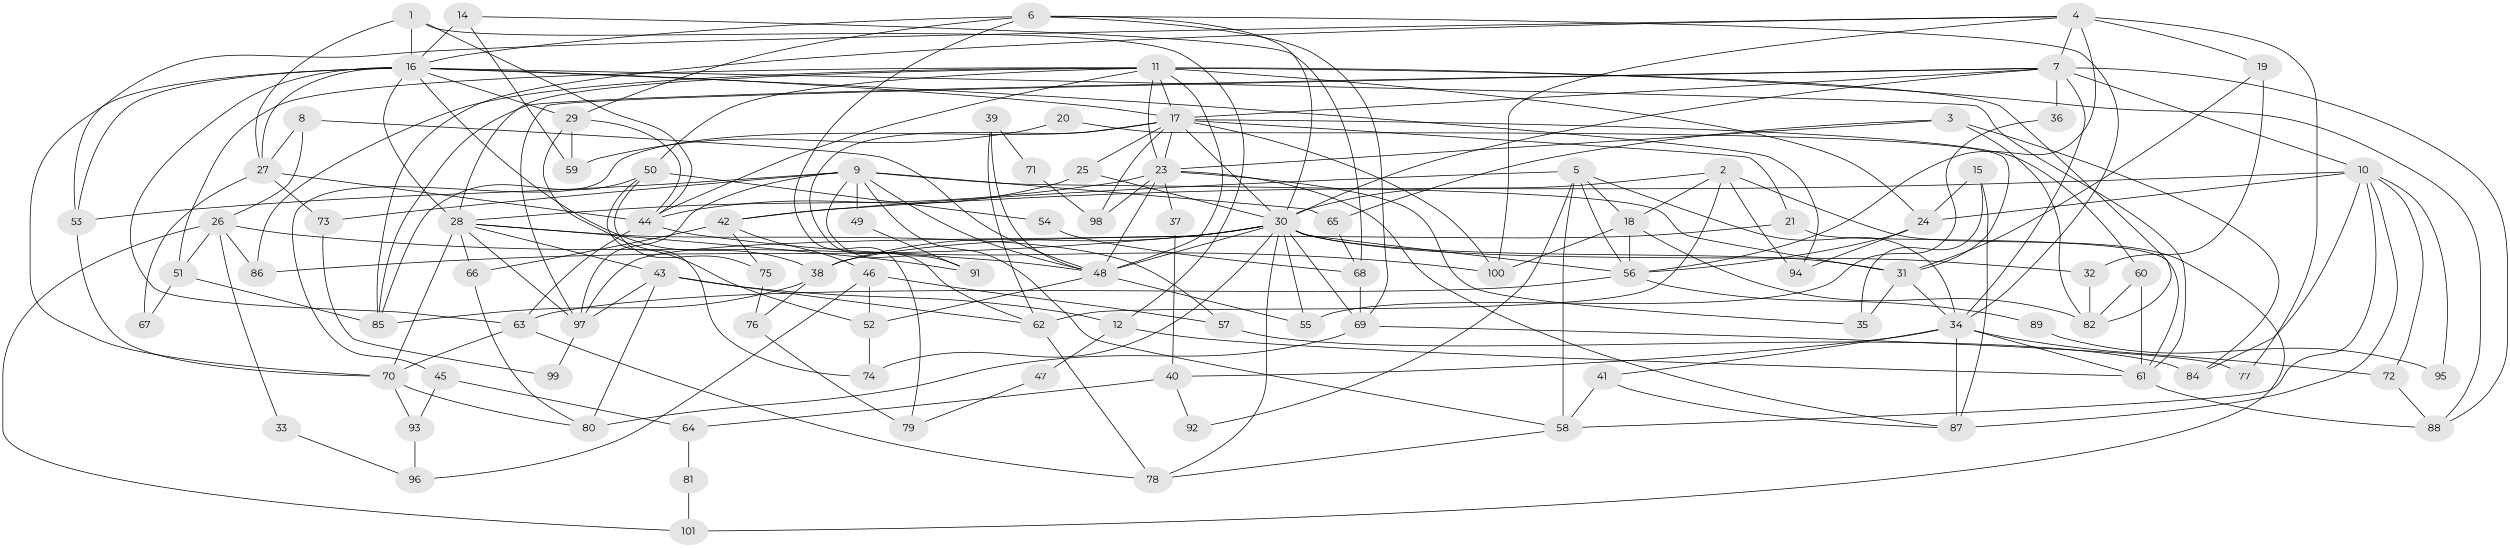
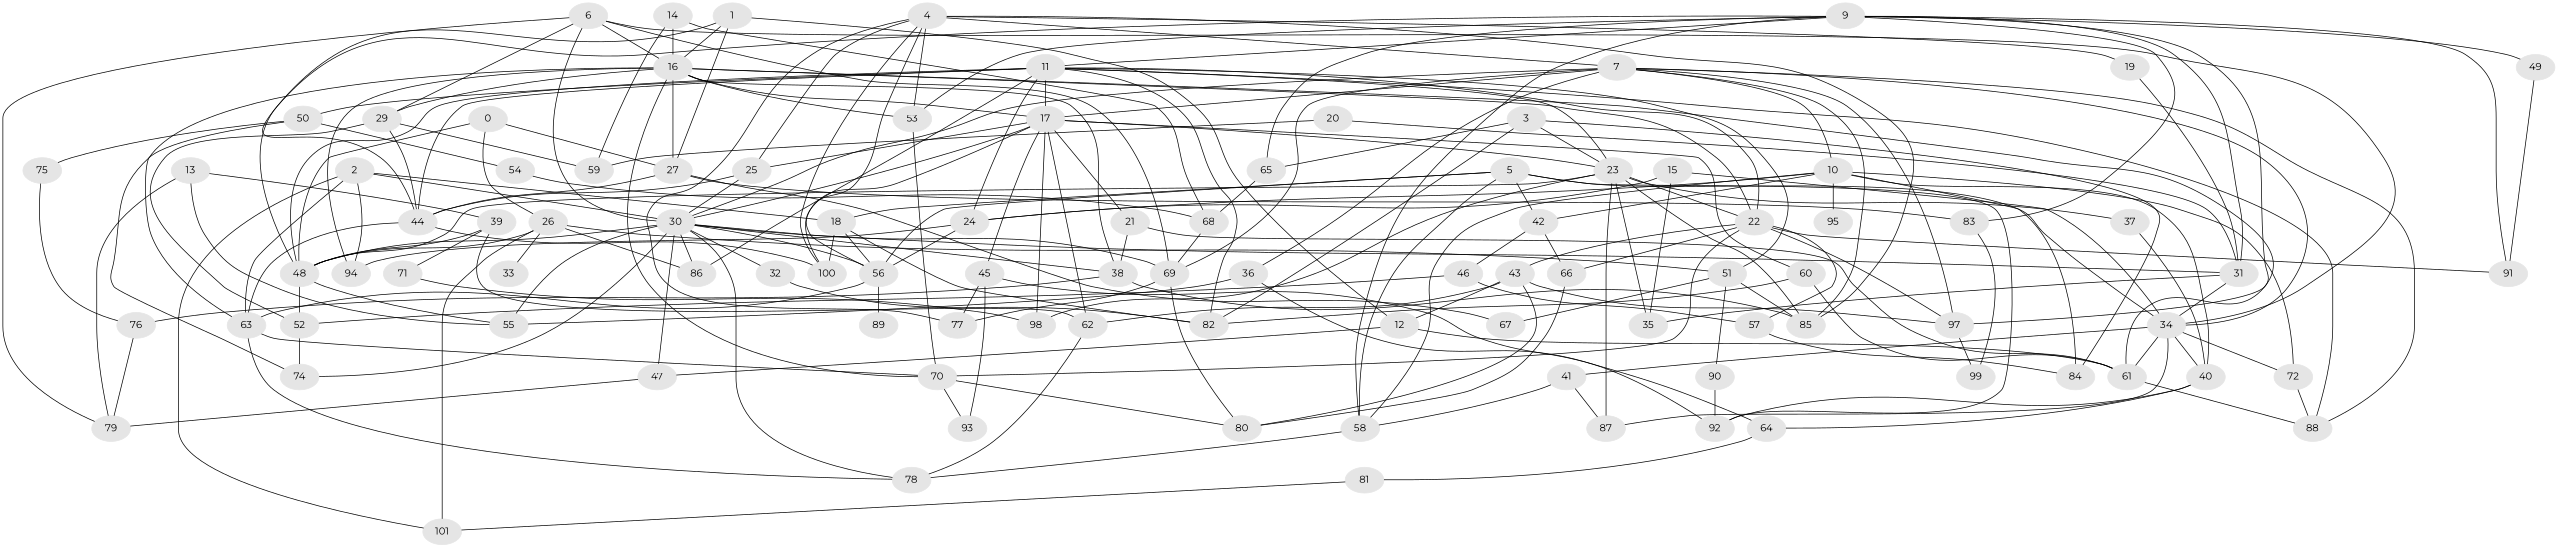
edge "9" -- "11": added
edge "4" -- "25": added
edge "7" -- "69": added
node "8": label "8" -> "0"
node "13": added
edge "50" -- "85": now "23" -- "85"
edge "19" -- "32": removed
node "73": label "73" -> "83"
node "28": label "28" -> "22"
edge "30" -- "97": now "30" -- "47"
edge "42" -- "75": removed
edge "15" -- "87": now "15" -- "34"
edge "45" -- "77": added
edge "2" -- "62": now "2" -- "63"
edge "36" -- "92": added
edge "89" -- "95": removed
node "90": added
edge "10" -- "87": now "10" -- "40"
node "96": removed
